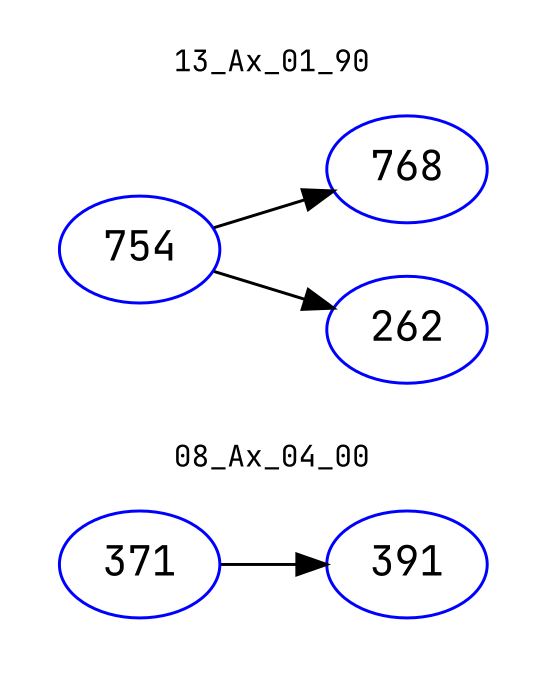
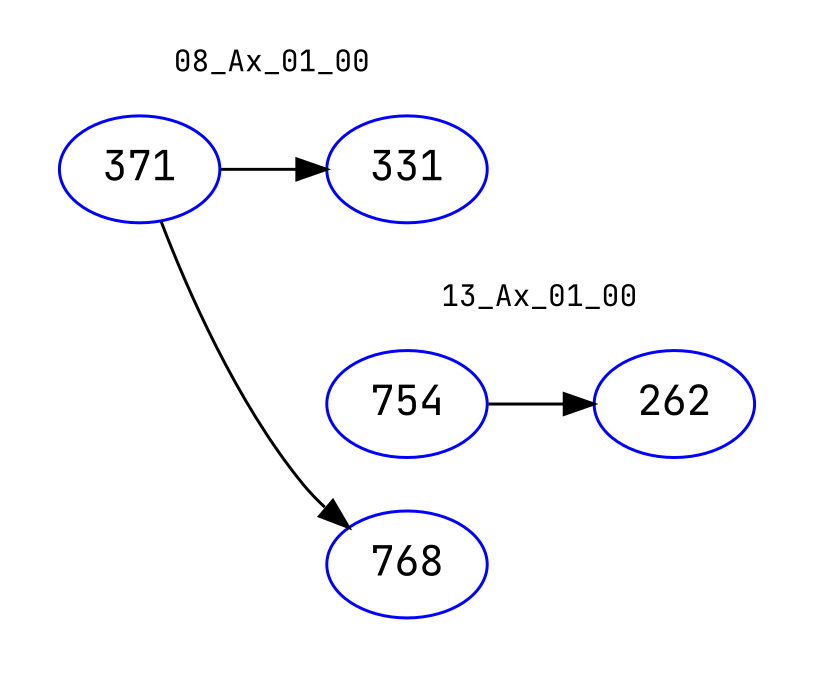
cluster "13_Ax_01_90": label "13_Ax_01_90" -> "13_Ax_01_00"
edge "754" -> "768": now "371" -> "768"
cluster "08_Ax_04_00": label "08_Ax_04_00" -> "08_Ax_01_00"
node "391": label "391" -> "331"
